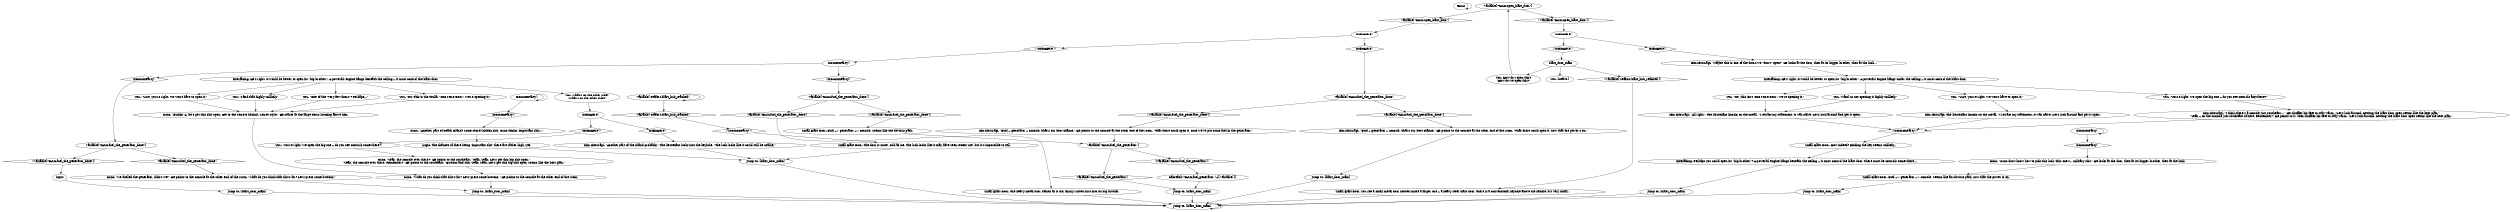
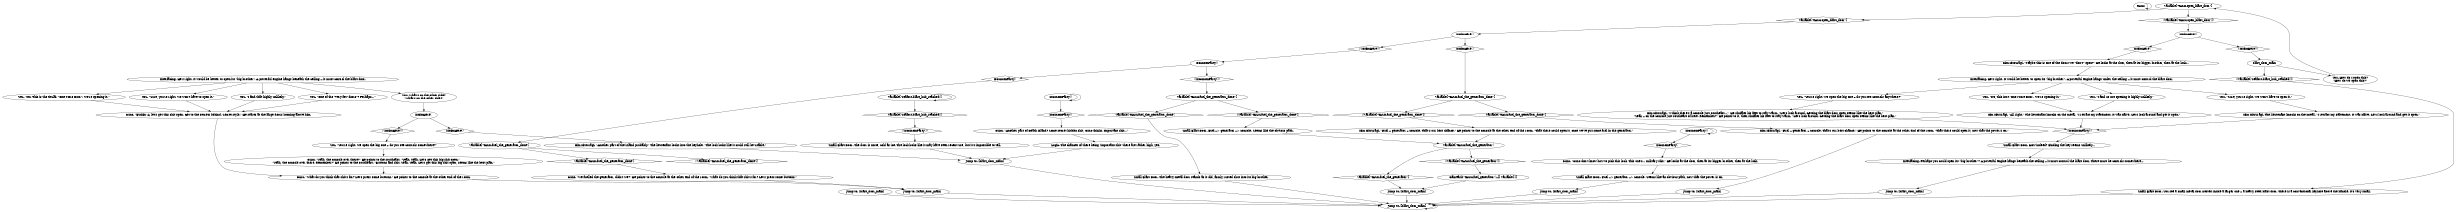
node "You: [Leave.]": removed
node "input": removed
